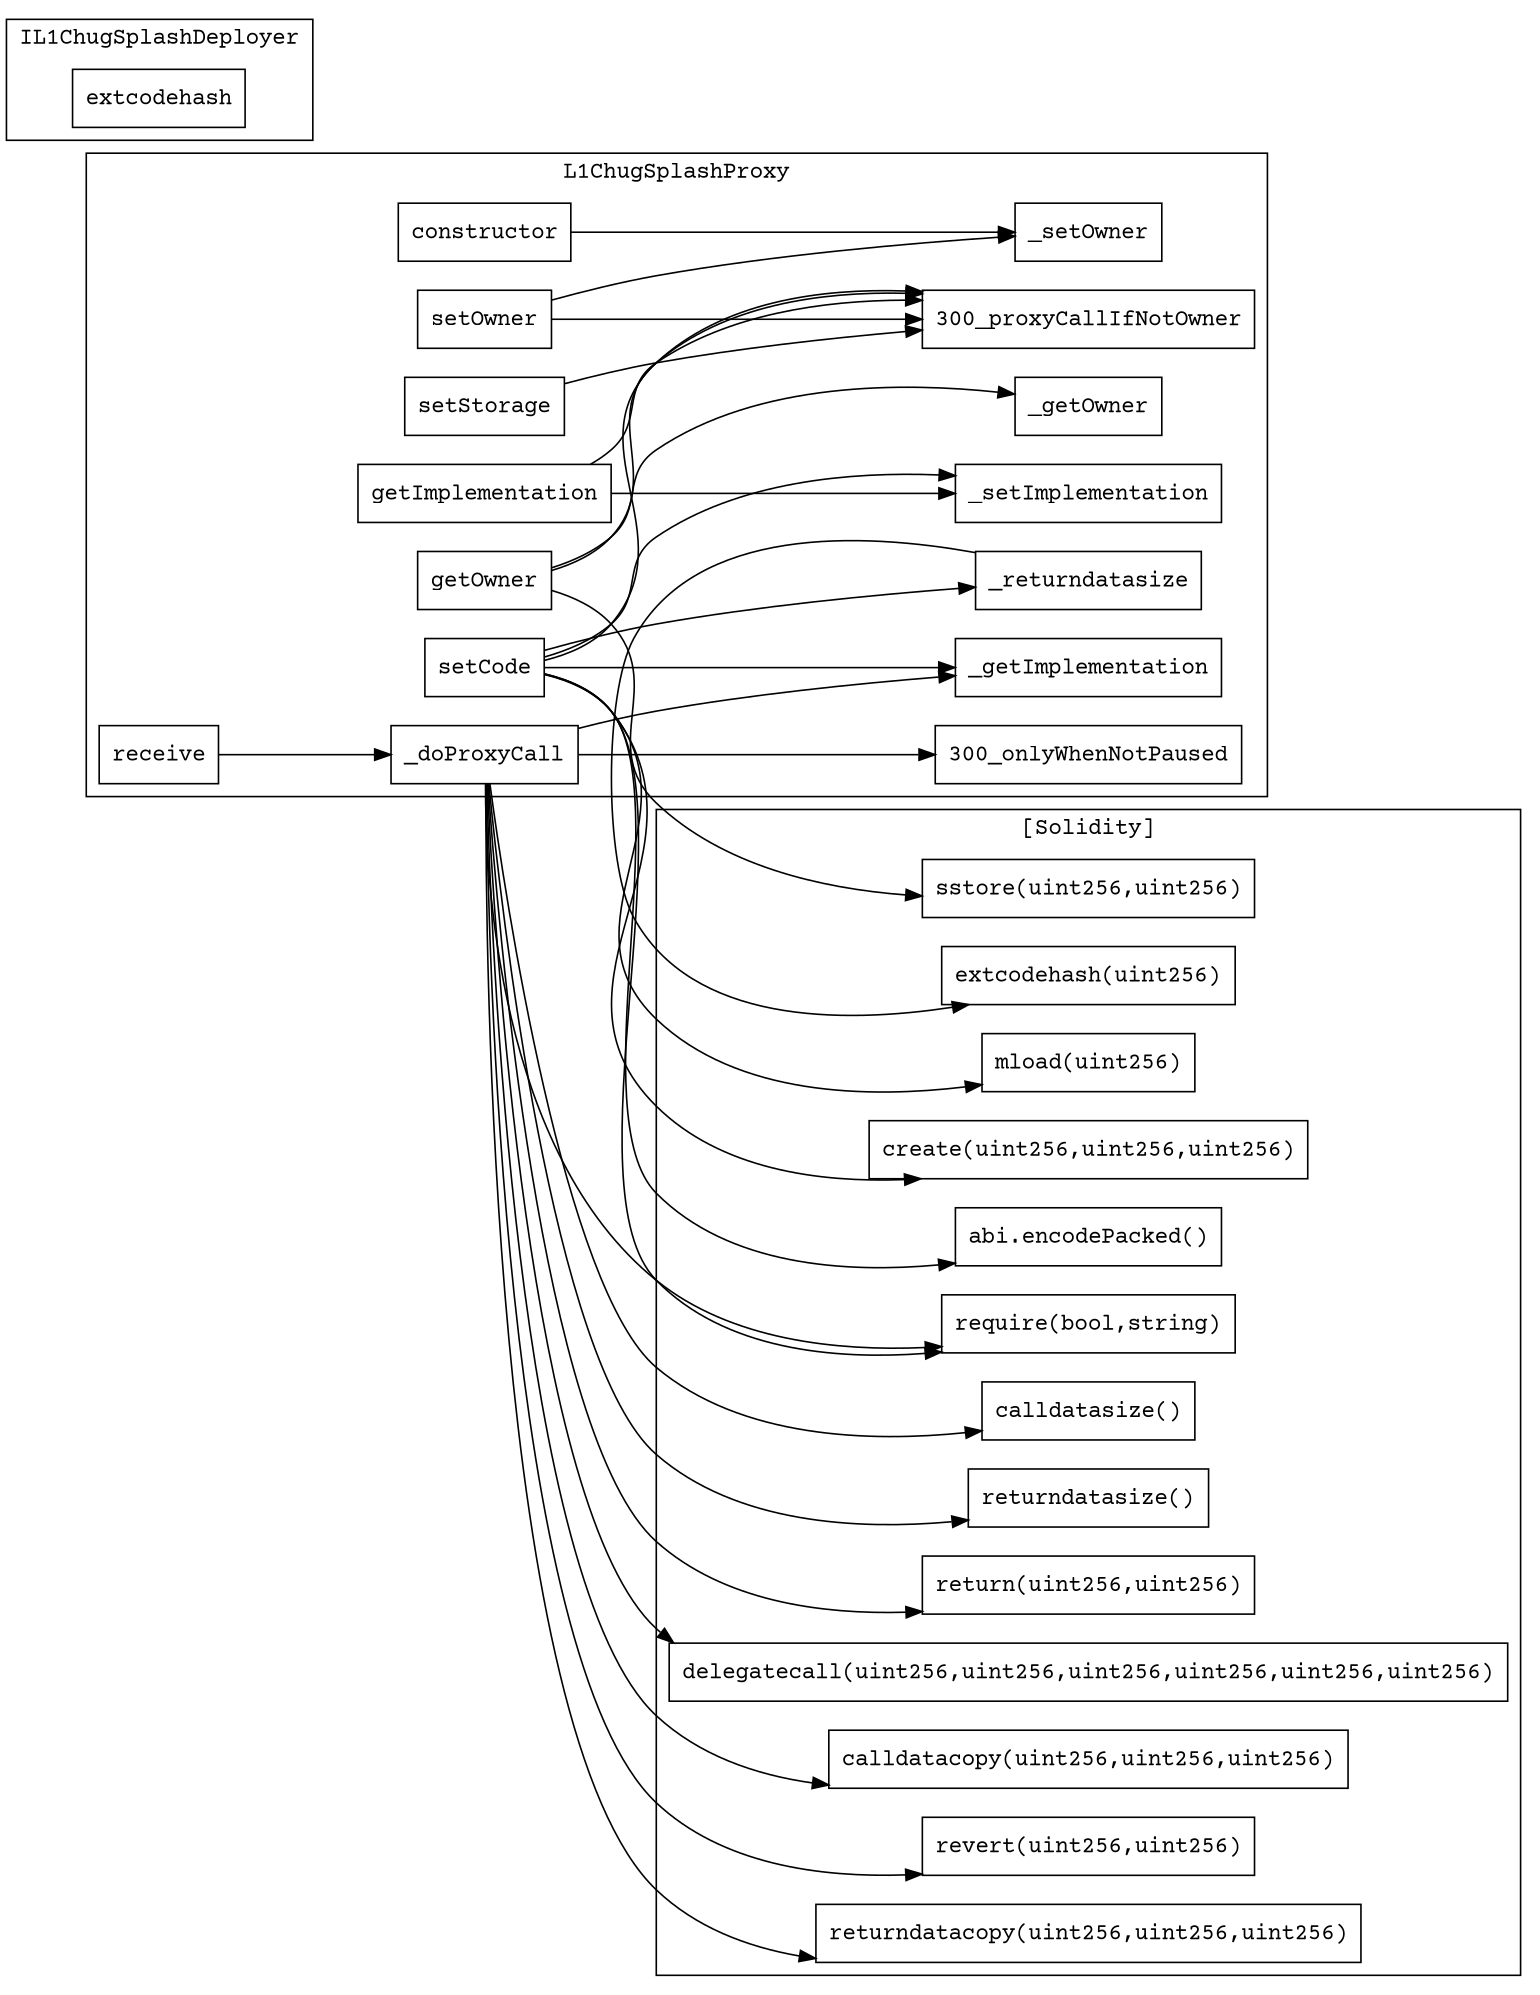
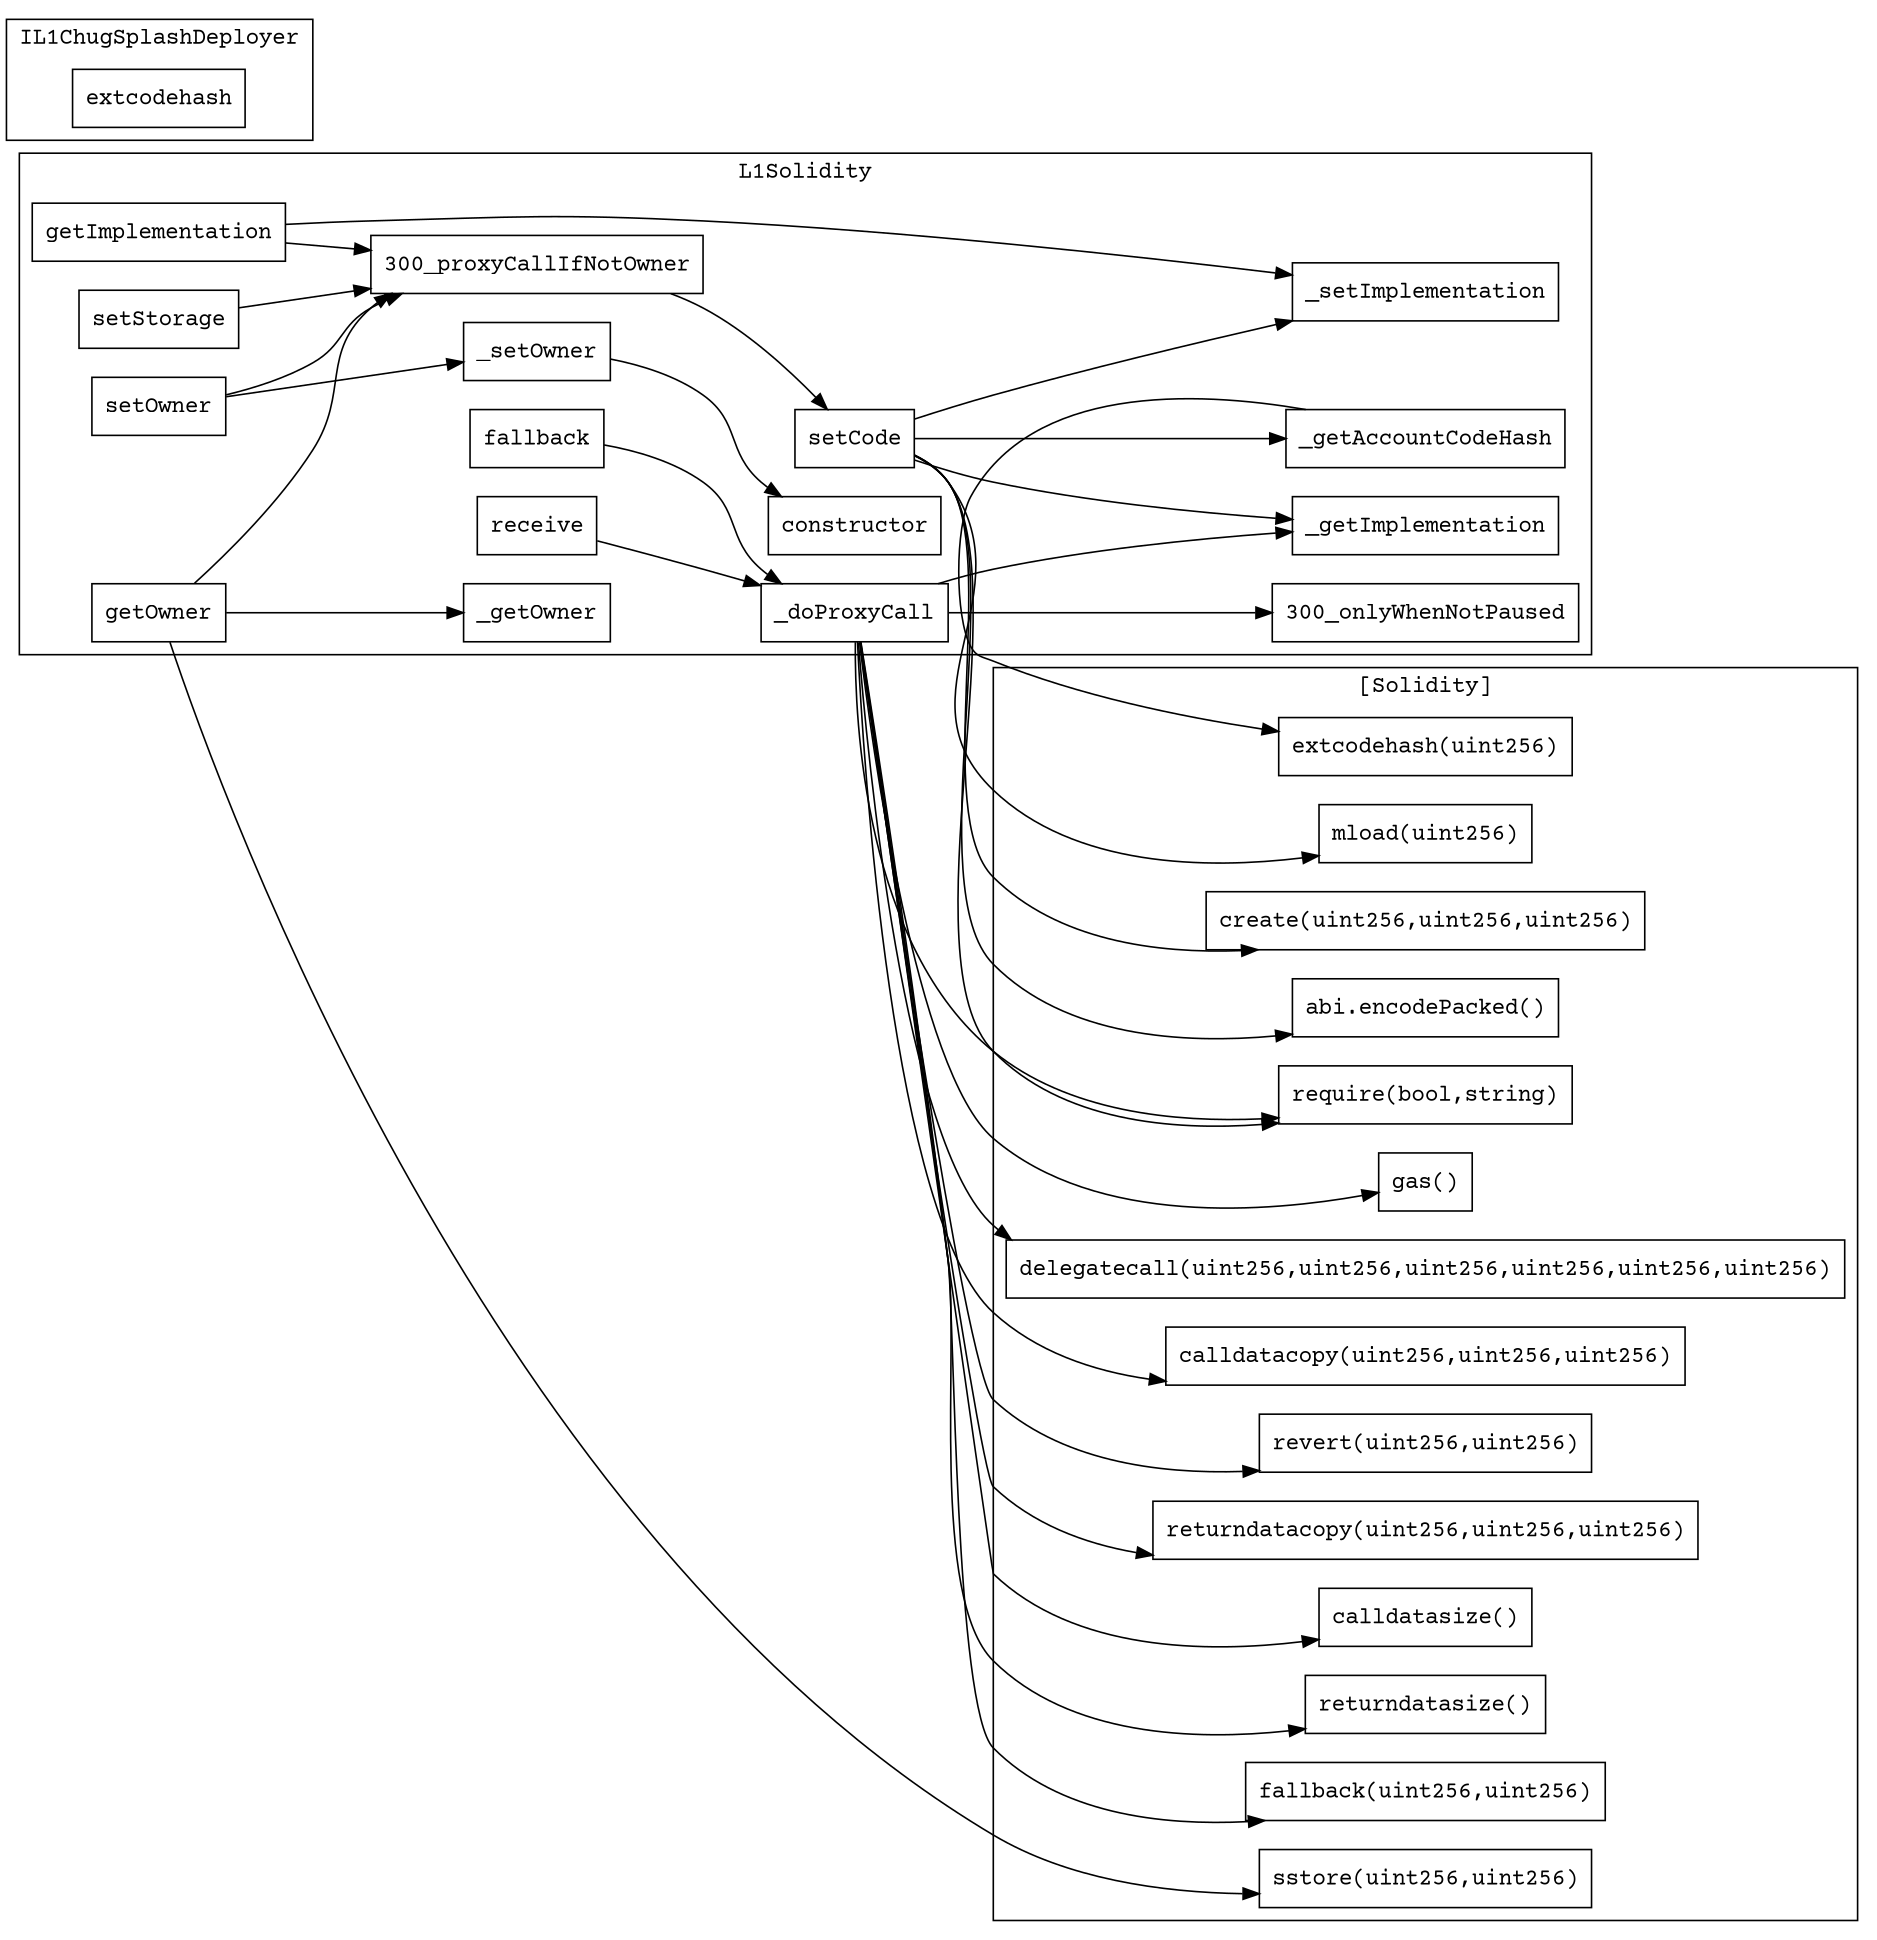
cluster "L1ChugSplashProxy": label "L1ChugSplashProxy" -> "L1Solidity"
edge "constructor" -> "_setOwner": reversed
node "fallback": added
edge "setCode" -> "300_proxyCallIfNotOwner": reversed
node "_returndatasize": label "_returndatasize" -> "_getAccountCodeHash"
node "gas()": added
node "return(uint256,uint256)": label "return(uint256,uint256)" -> "fallback(uint256,uint256)"
